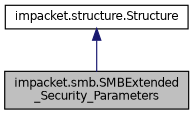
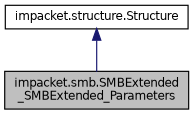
node "impacket.smb.SMBExtended _Security_Parameters": label "impacket.smb.SMBExtended _Security_Parameters" -> "impacket.smb.SMBExtended _SMBExtended_Parameters"
